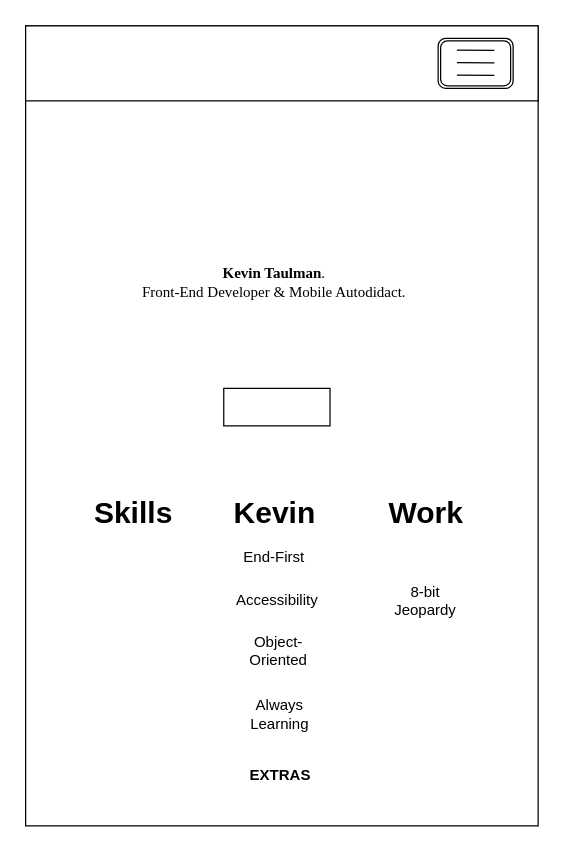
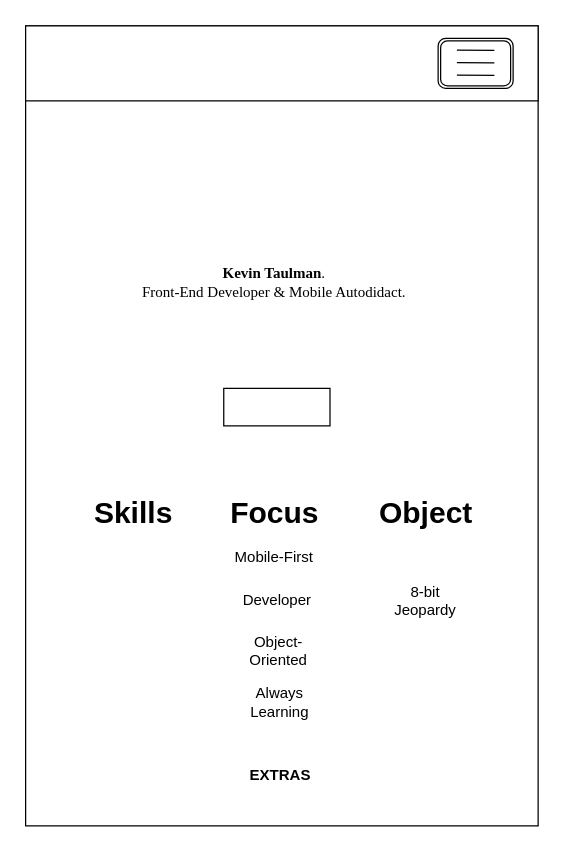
node "Kevin": label "Kevin" -> "Focus"
node "Work": label "Work" -> "Object"
node "End-First": label "End-First" -> "Mobile-First"
node "Accessibility": label "Accessibility" -> "Developer"
node "Always Learning": moved (280, 714) -> (280, 701)
